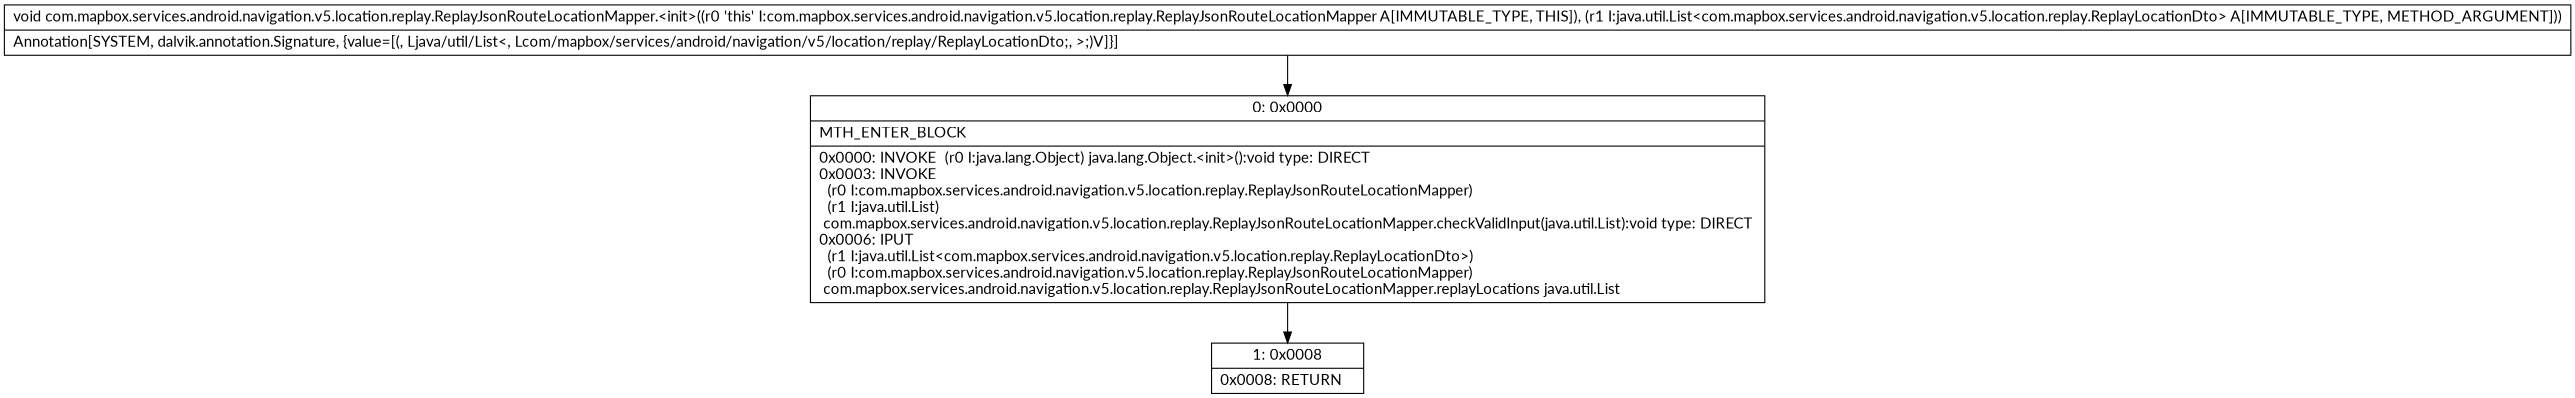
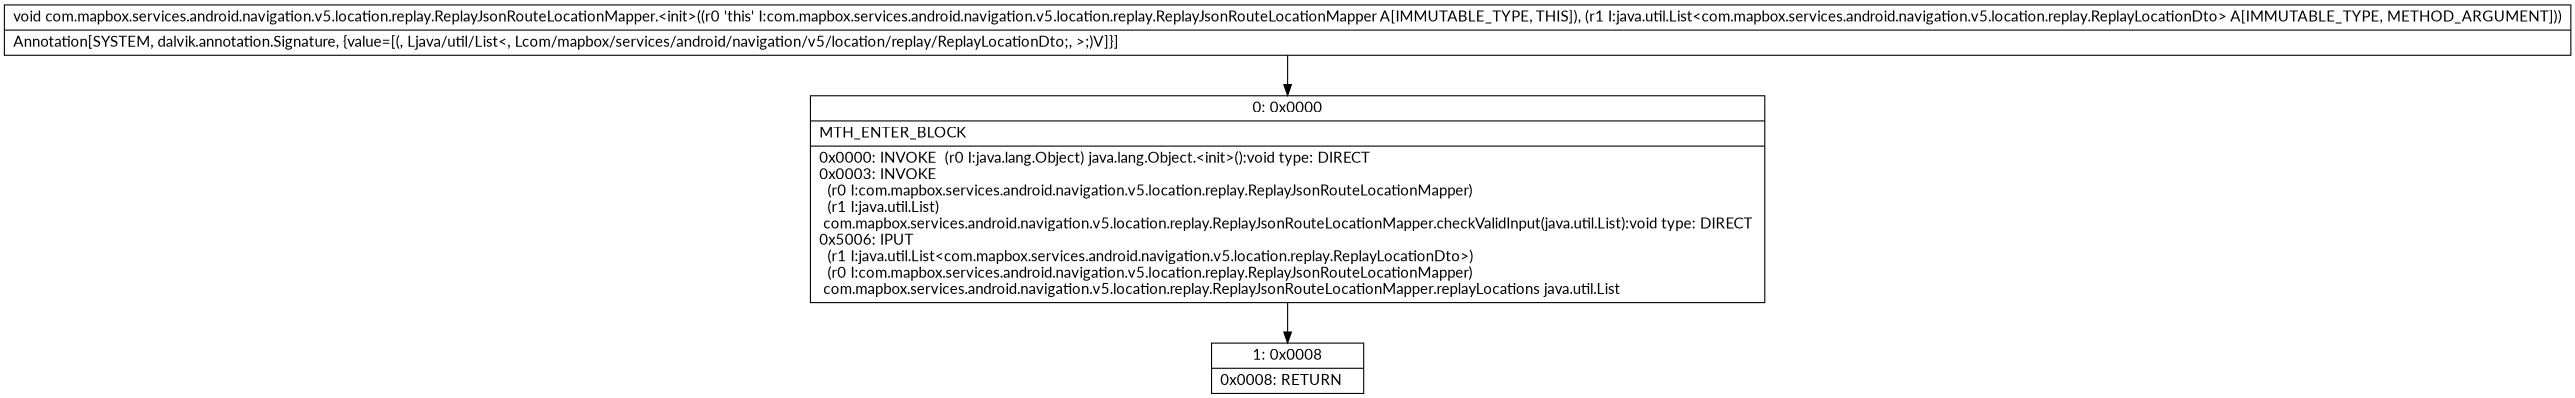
node "0: 0x0000": text "0x0006: IPUT" -> "0x5006: IPUT"
